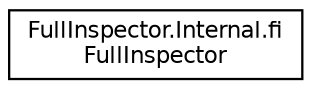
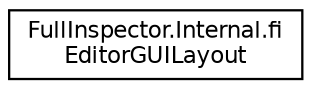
node "FullInspector.Internal.fi FullInspector": label "FullInspector.Internal.fi FullInspector" -> "FullInspector.Internal.fi EditorGUILayout"
